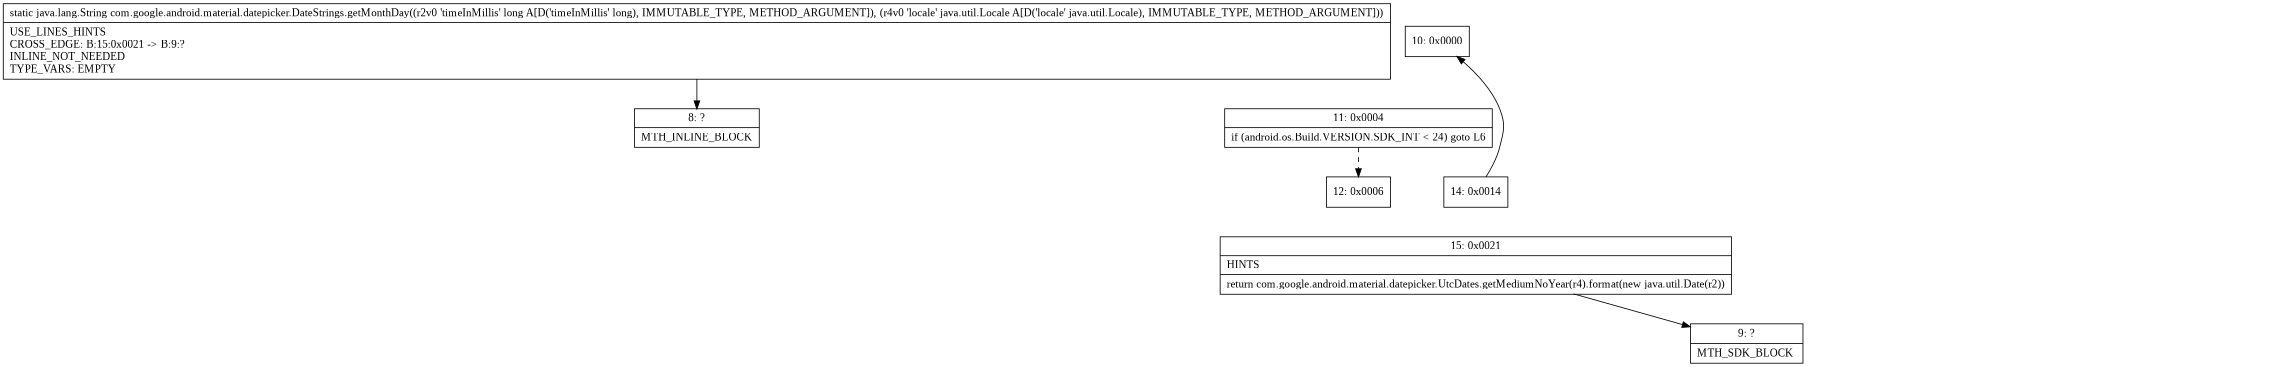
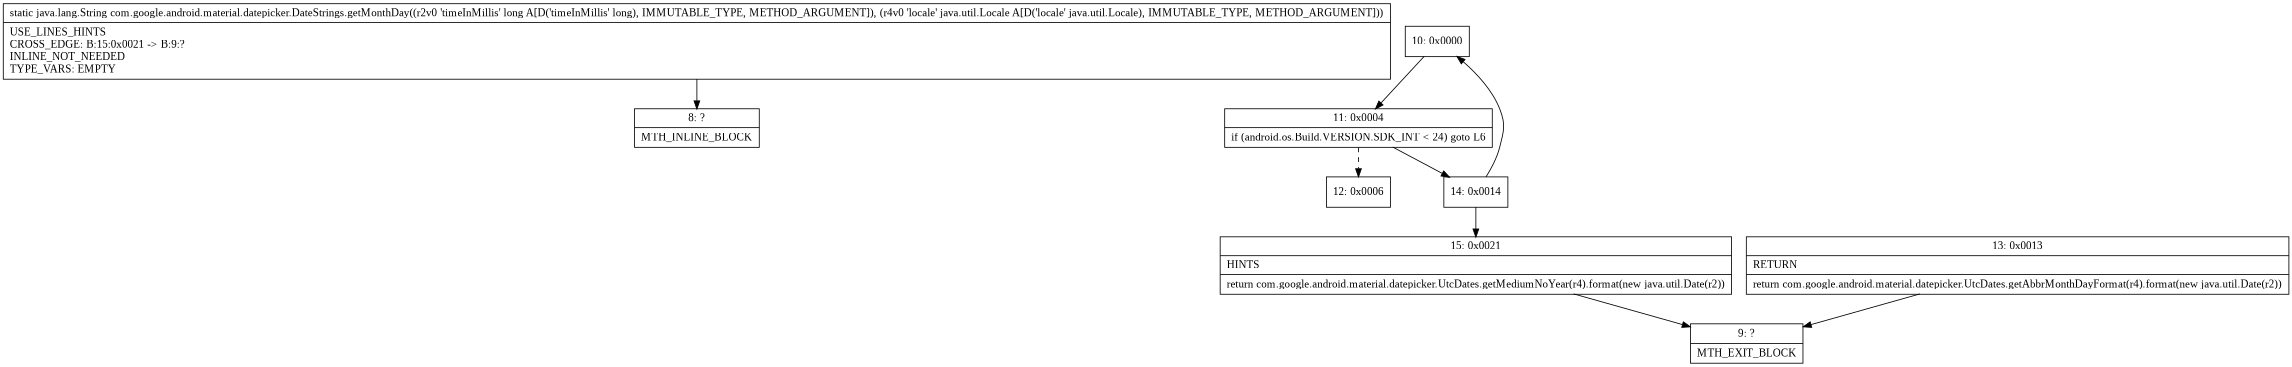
edge "10: 0x0000" -> "11: 0x0004": added
edge "11: 0x0004" -> "14: 0x0014": added
edge "14: 0x0014" -> "15: 0x0021": added
node "13: 0x0013": added
node "9: ?": text "MTH_SDK_BLOCK" -> "MTH_EXIT_BLOCK"
